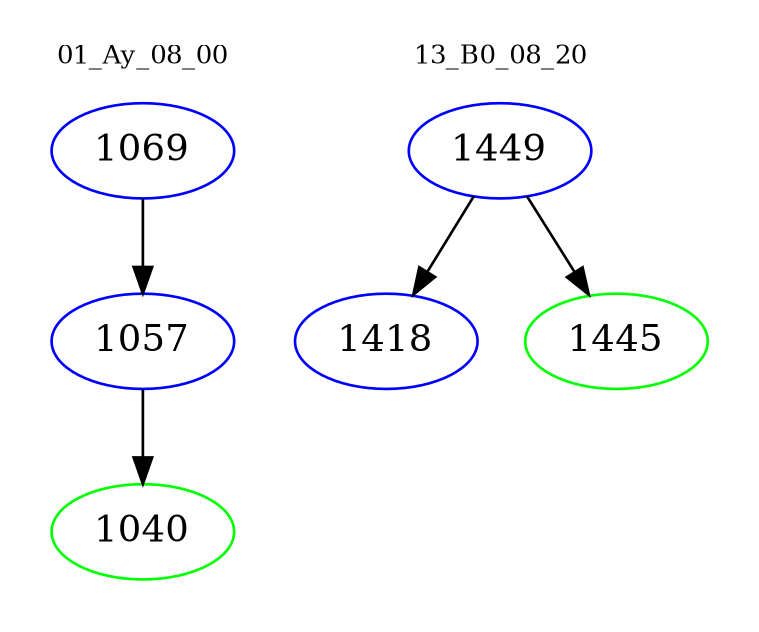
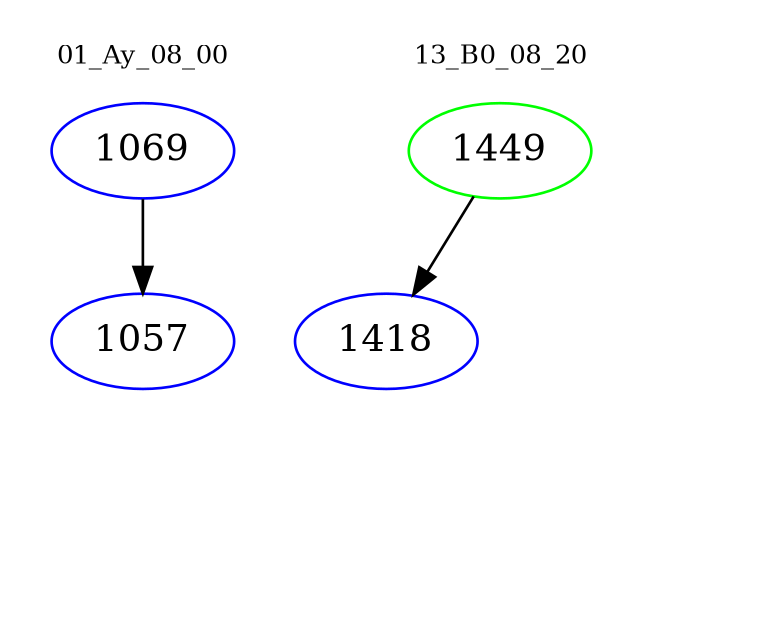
node "1449": color blue -> green
node "1445": removed
node "1040": removed
